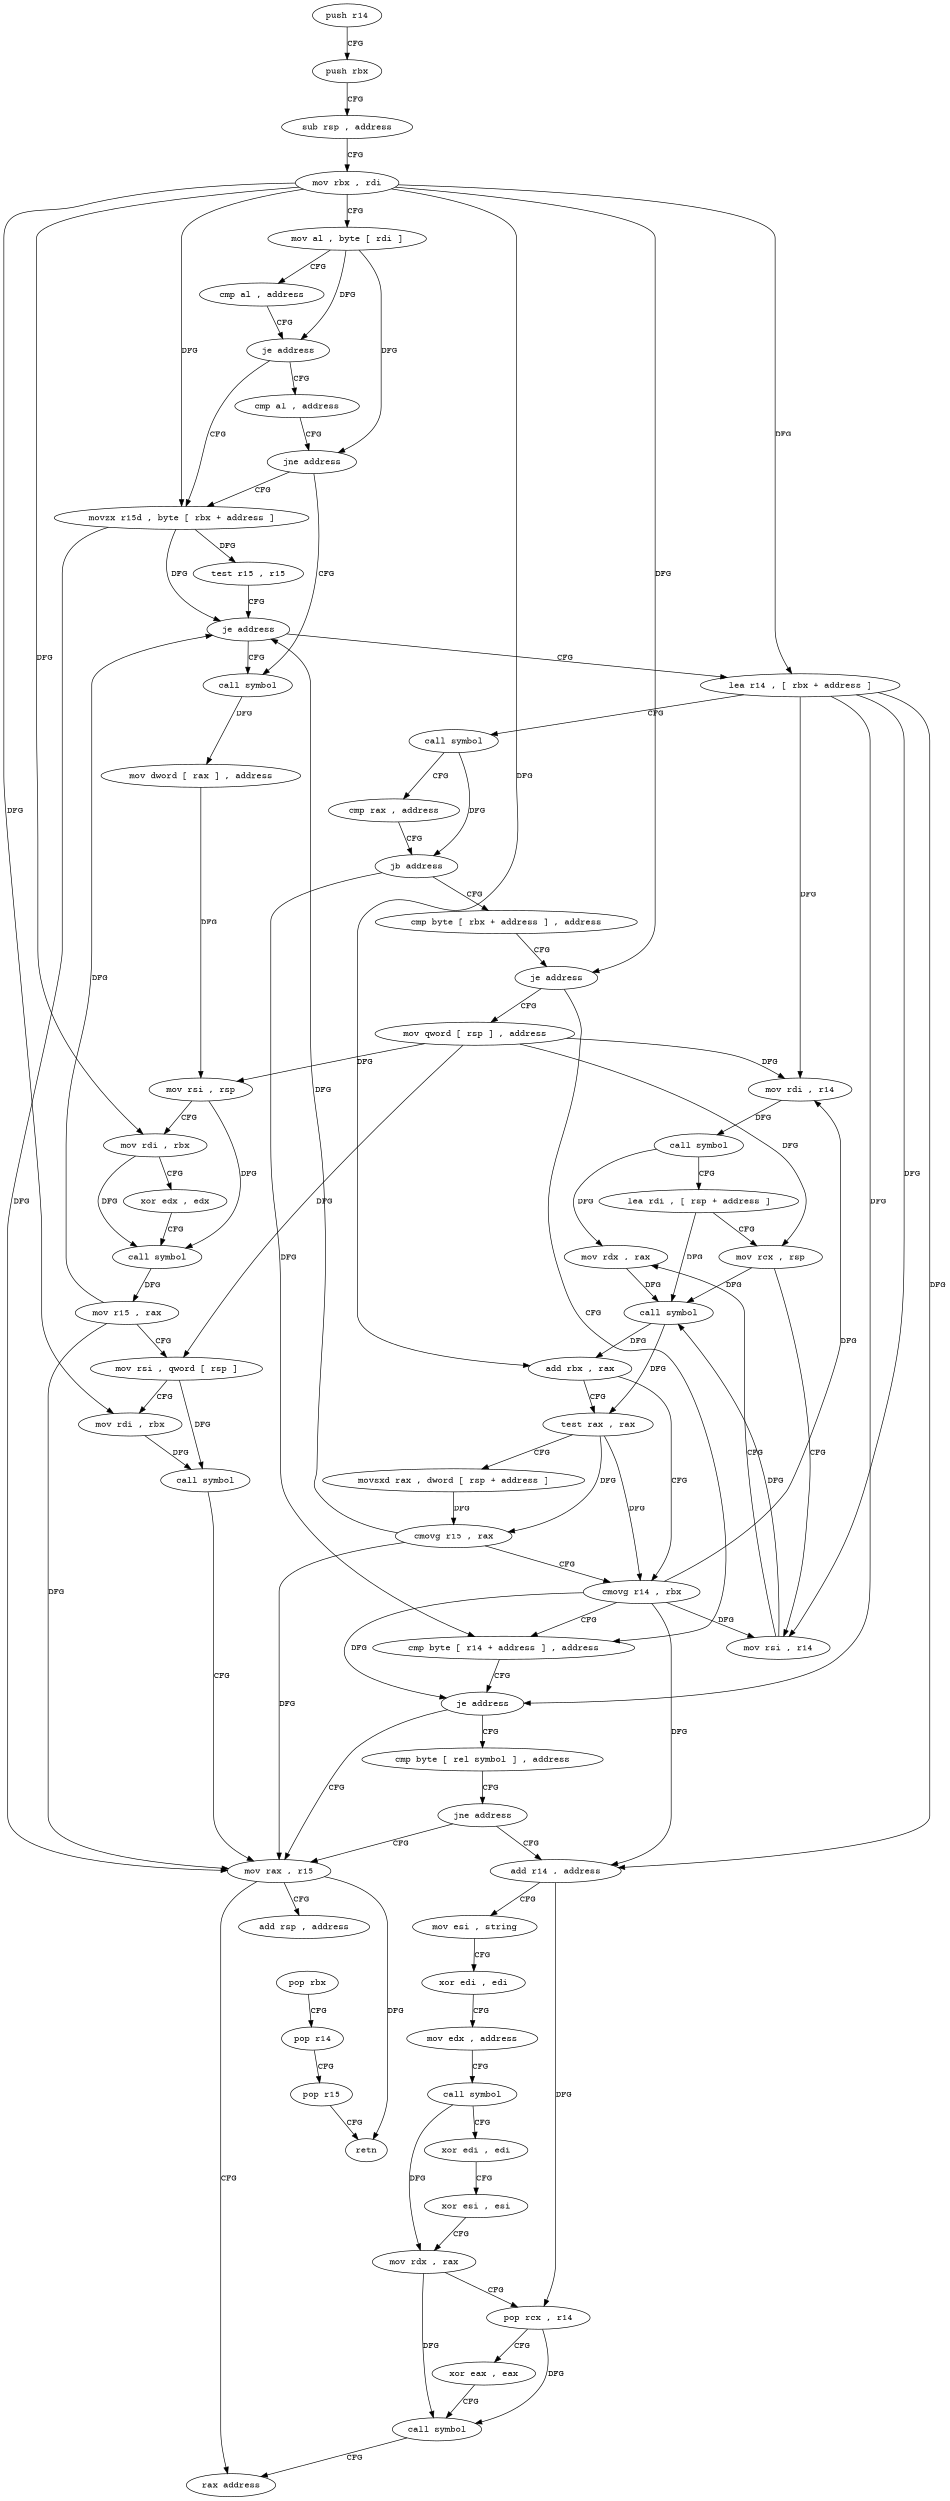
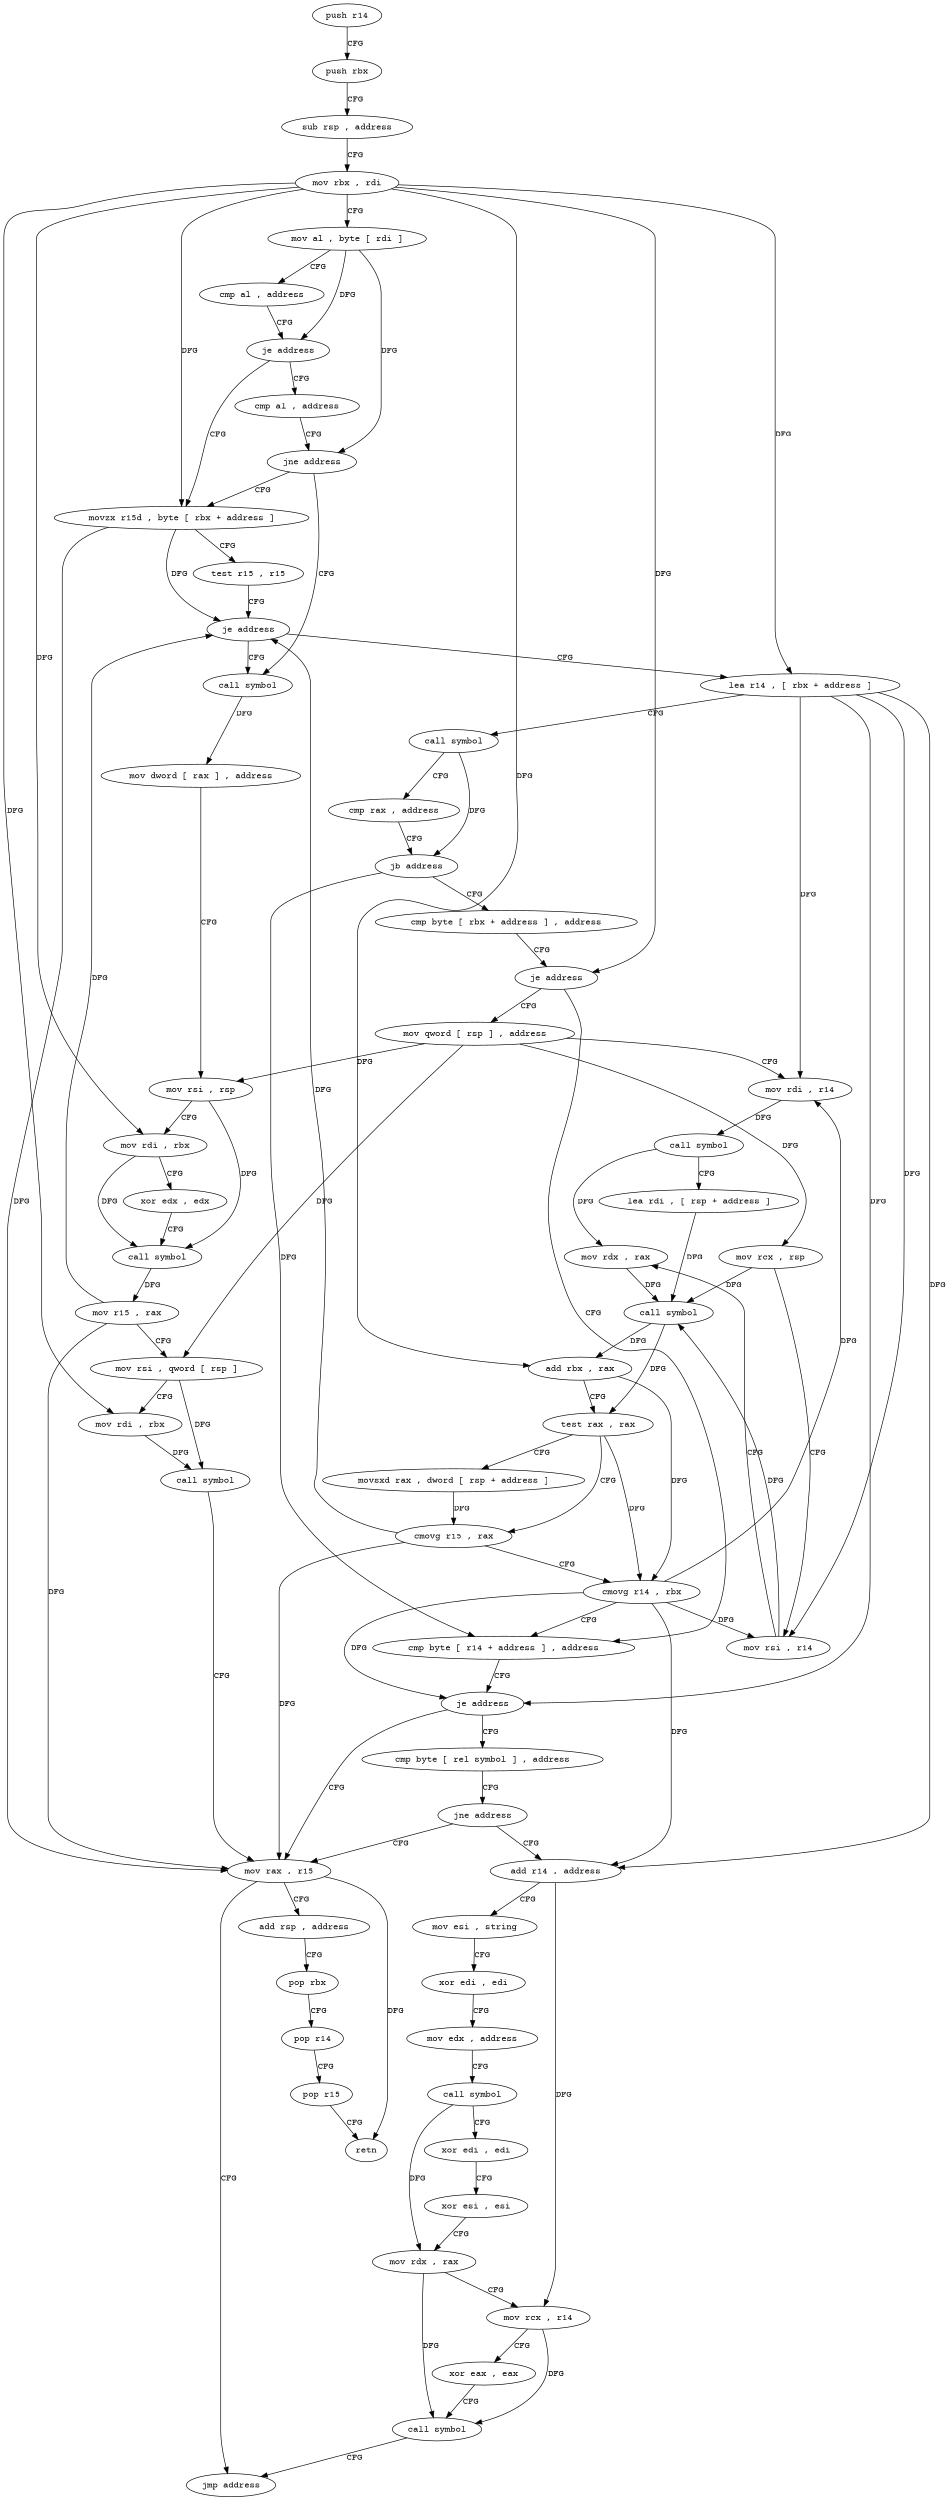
edge "movzx r15d , byte [ rbx + address ]" -> "test r15 , r15": label "DFG" -> "CFG"
edge "mov dword [ rax ] , address" -> "mov rsi , rsp": label "DFG" -> "CFG"
edge "mov qword [ rsp ] , address" -> "mov rdi , r14": label "DFG" -> "CFG"
edge "lea rdi , [ rsp + address ]" -> "mov rcx , rsp": removed, label "CFG"
edge "test rax , rax" -> "cmovg r15 , rax": label "DFG" -> "CFG"
edge "add rbx , rax" -> "cmovg r14 , rbx": label "CFG" -> "DFG"
edge "add rsp , address" -> "pop rbx": added, label "CFG"
node "pop rcx , r14": label "pop rcx , r14" -> "mov rcx , r14"
node "rax address": label "rax address" -> "jmp address"
